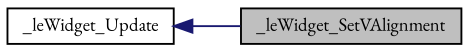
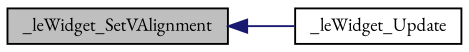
edge "_leWidget_SetVAlignment" -> "_leWidget_Update": reversed
